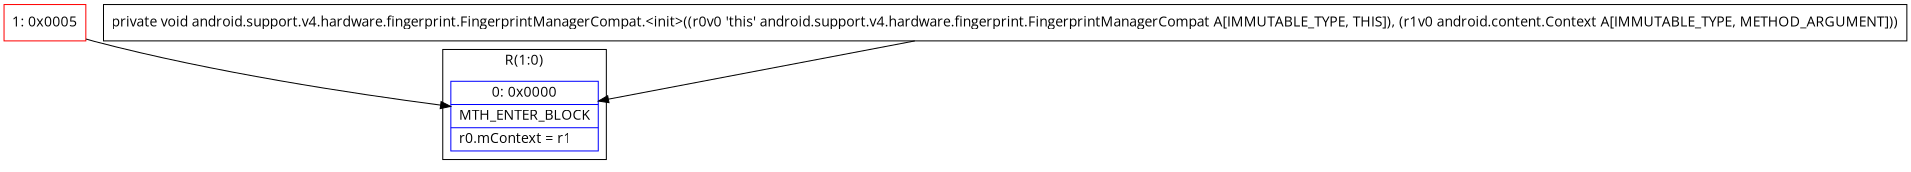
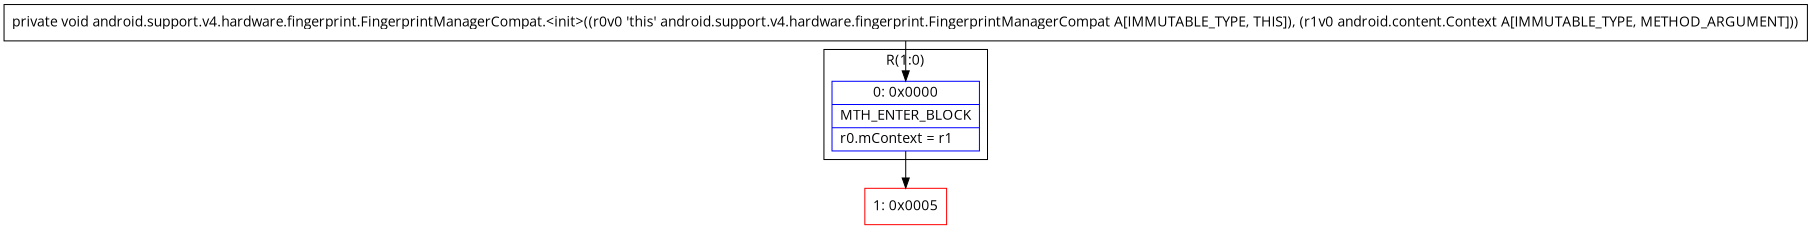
edge "1: 0x0005" -> "0: 0x0000": reversed
